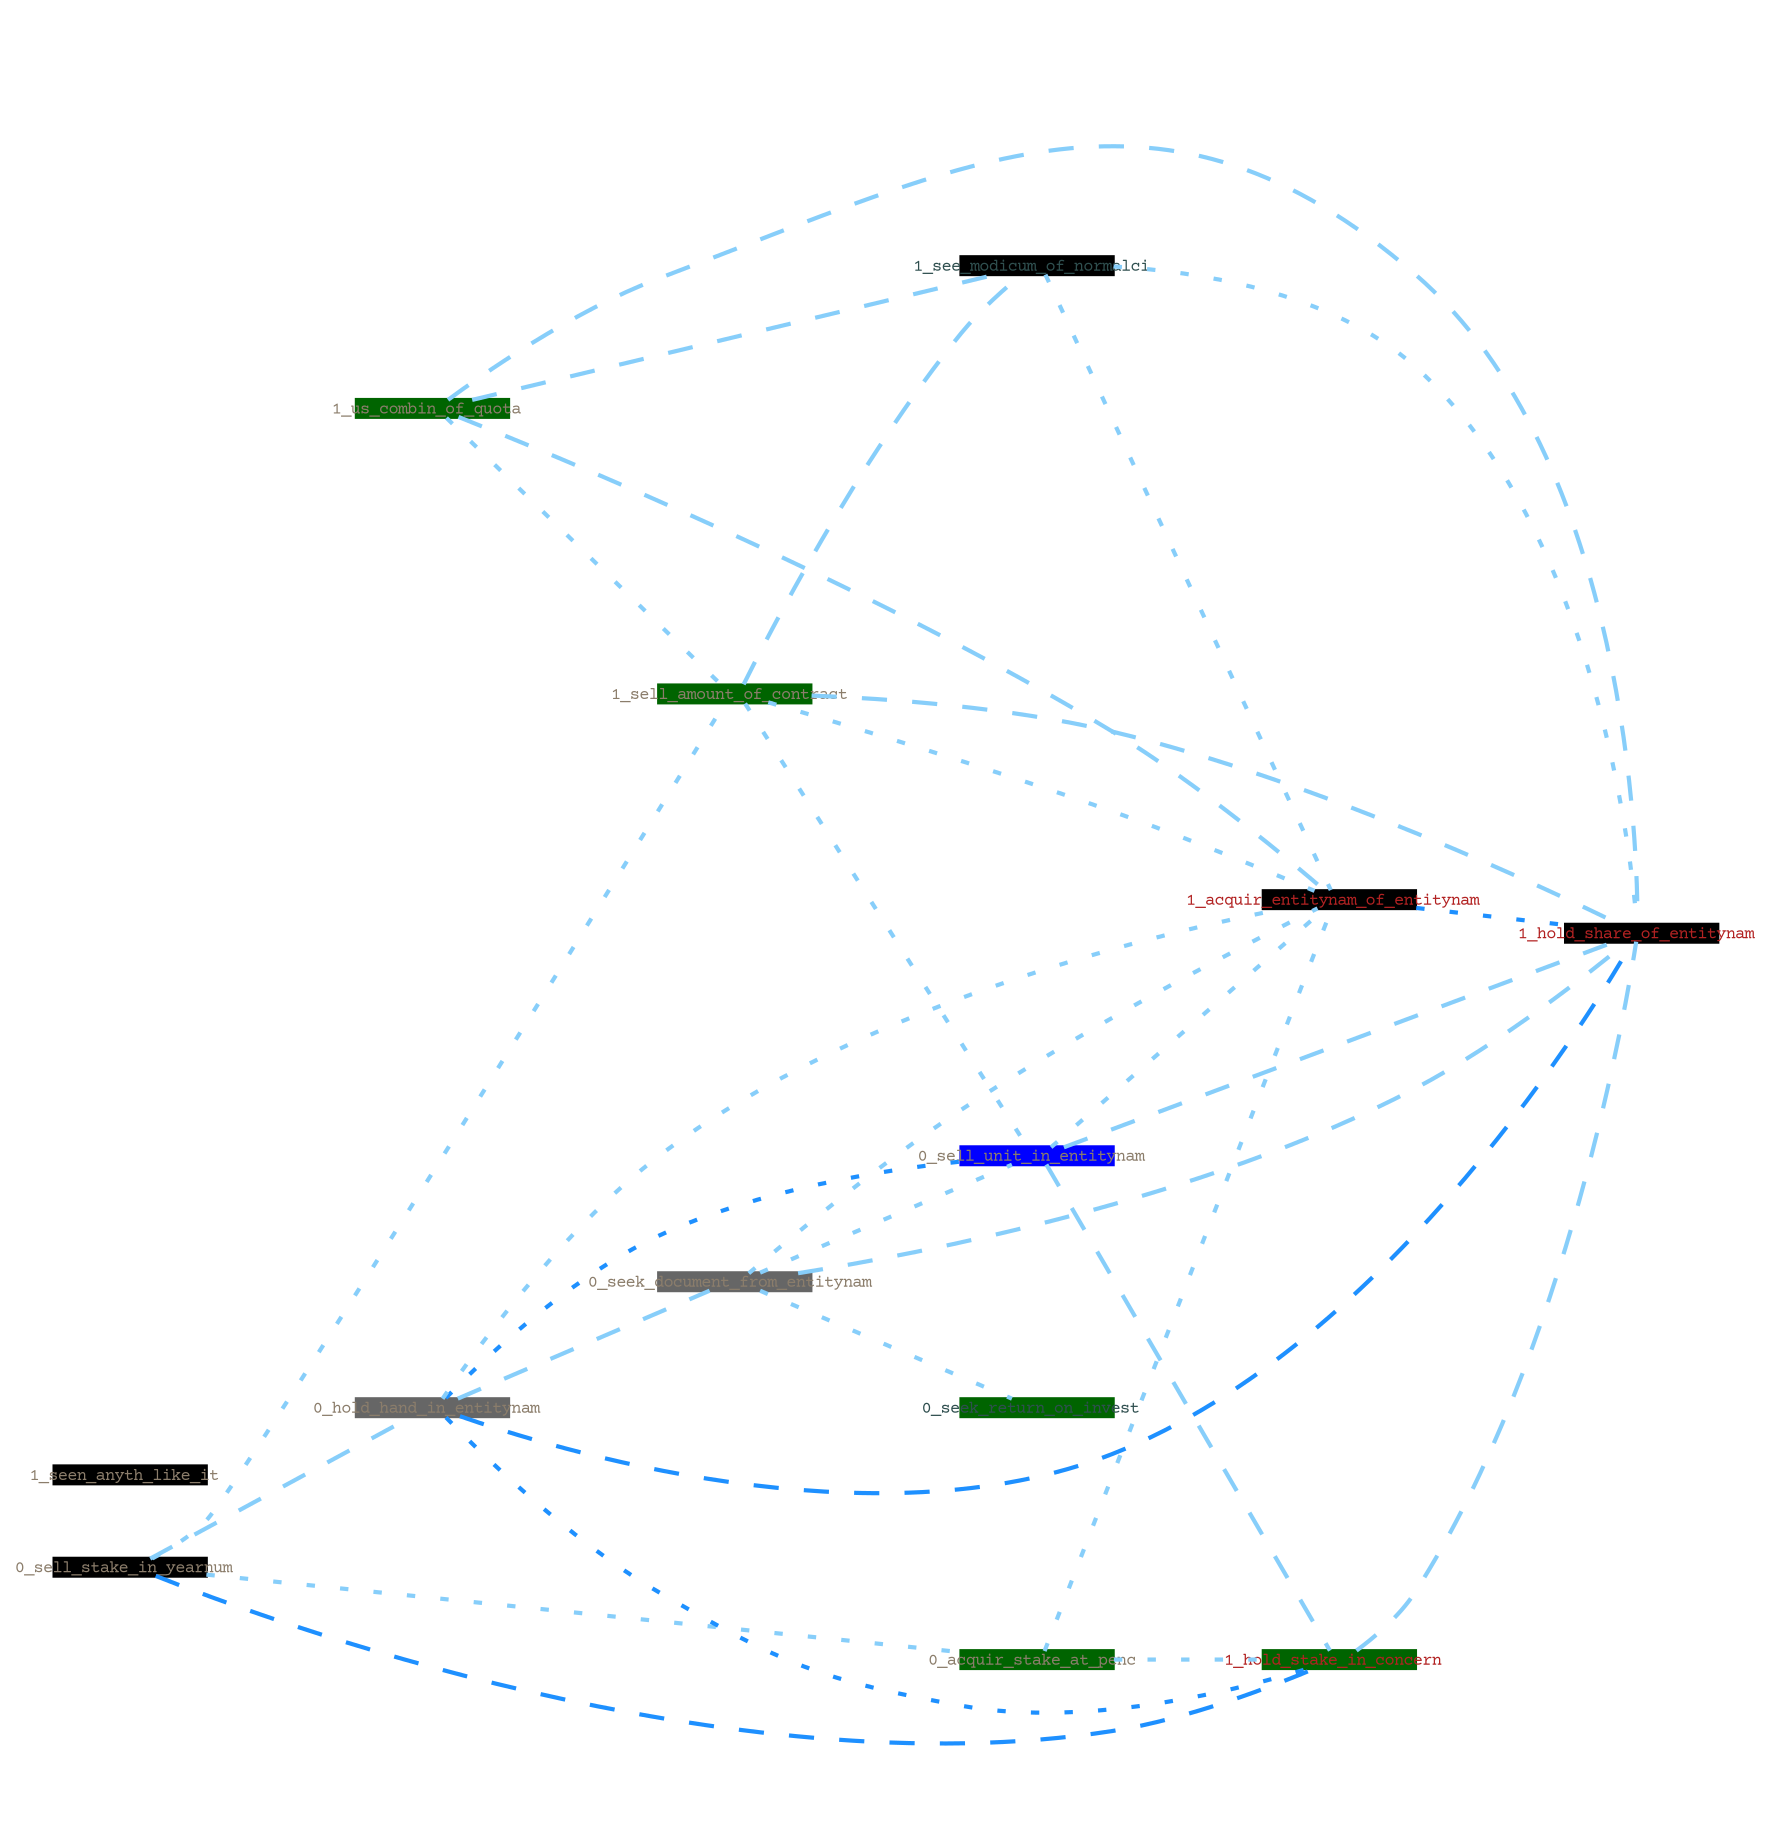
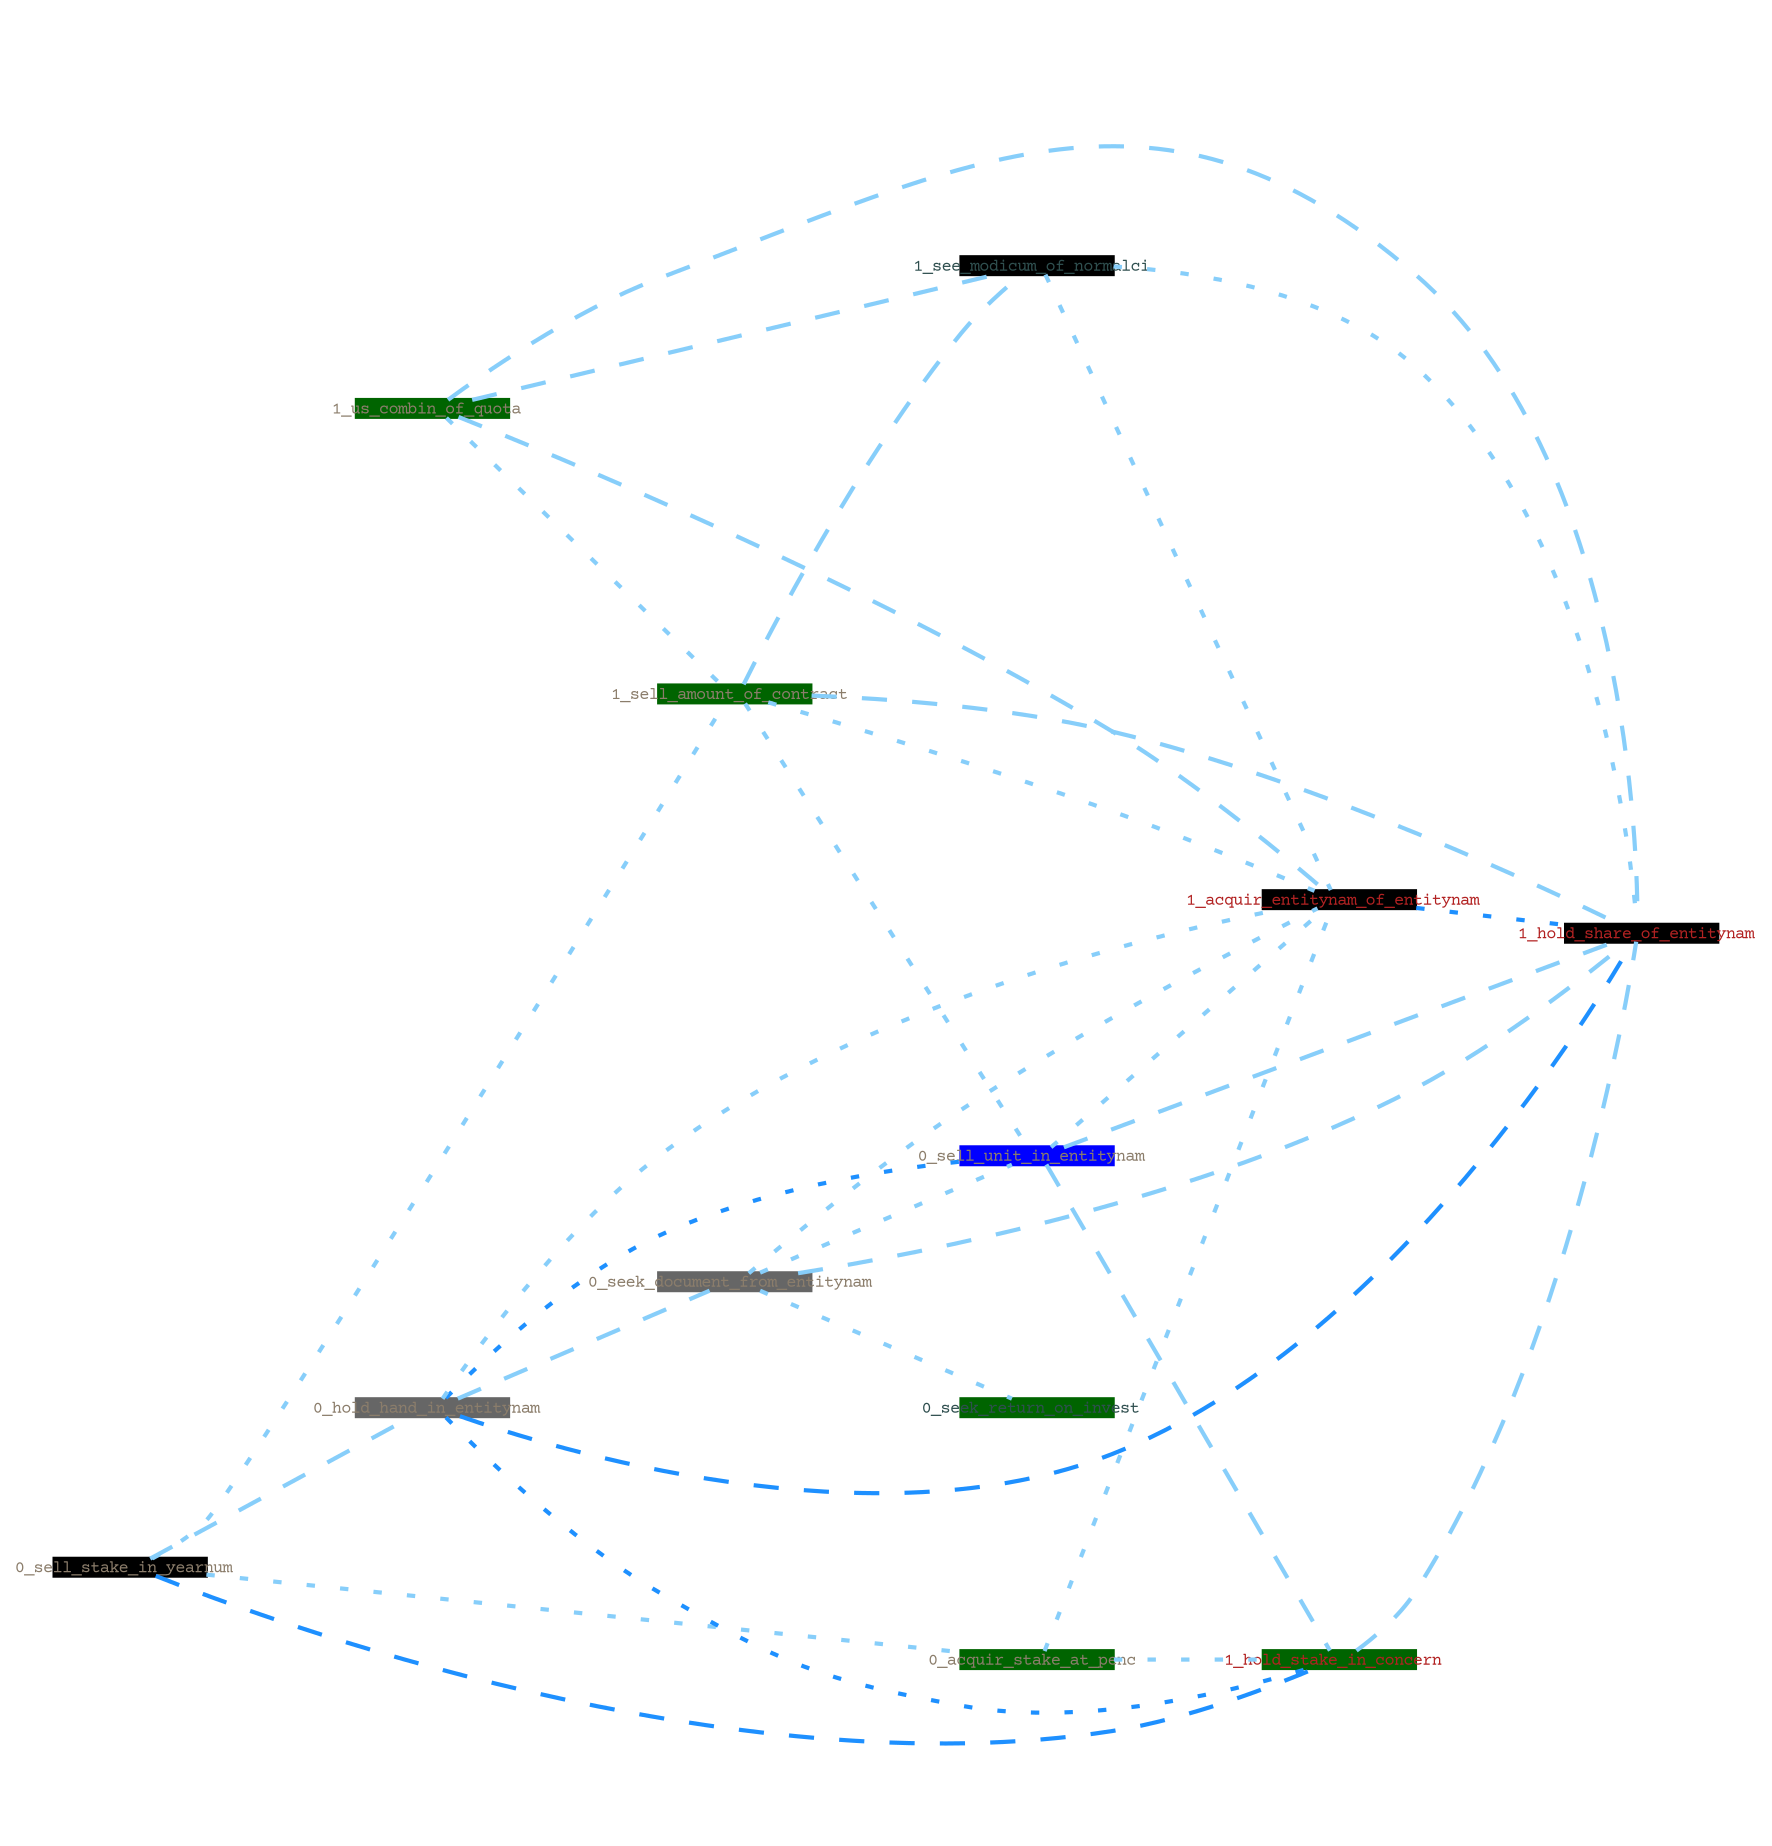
node "1_seen_anyth_like_it": removed
